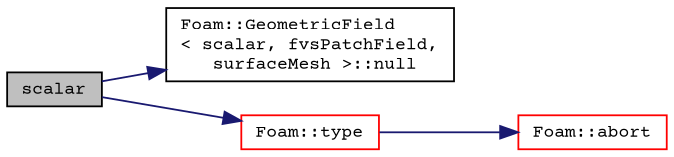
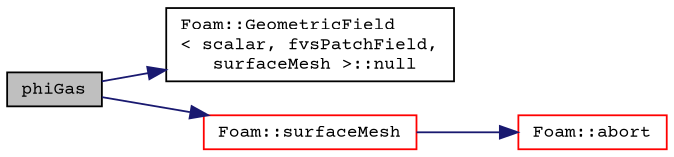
node "scalar": label "scalar" -> "phiGas"
node "Foam::type": label "Foam::type" -> "Foam::surfaceMesh"
